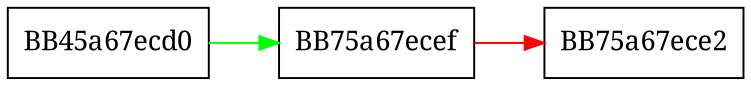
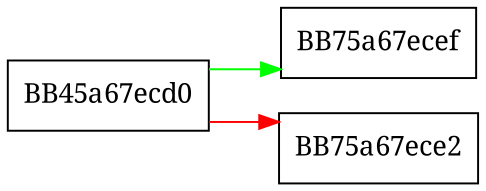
edge "BB75a67ecef" -> "BB75a67ece2": now "BB45a67ecd0" -> "BB75a67ece2"
